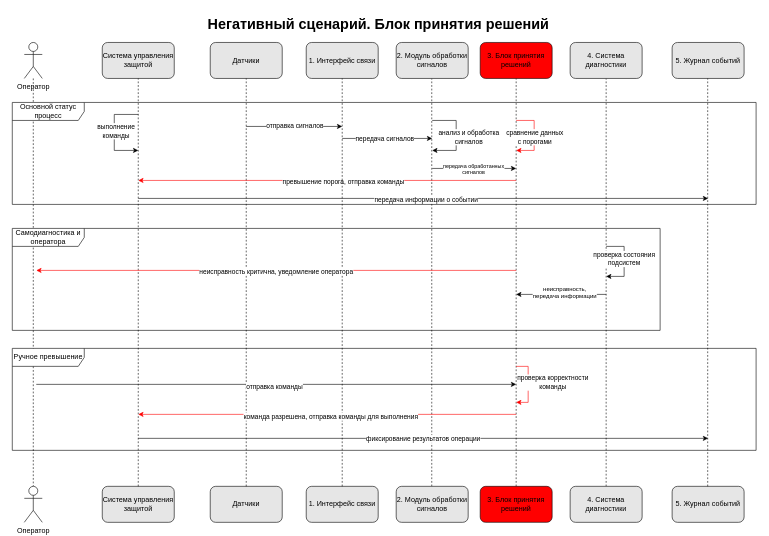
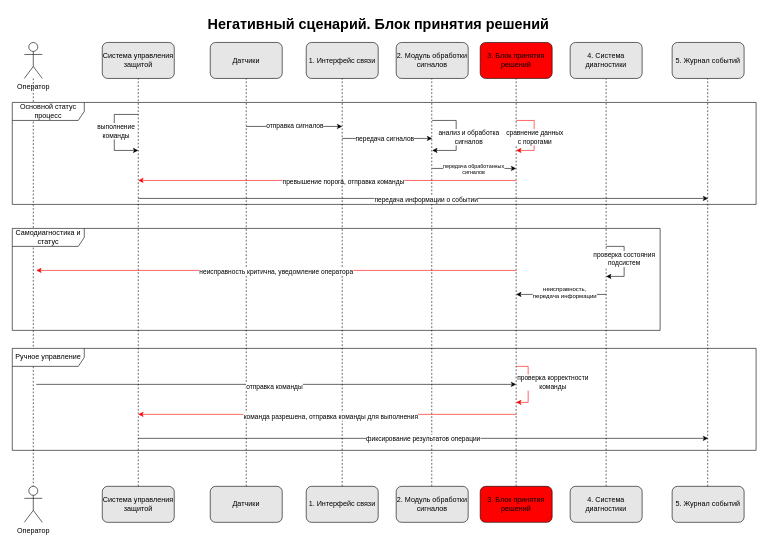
node "Самодиагностика и оператора": label "Самодиагностика и оператора" -> "Самодиагностика и статус"
node "Ручное превышение": label "Ручное превышение" -> "Ручное управление"
